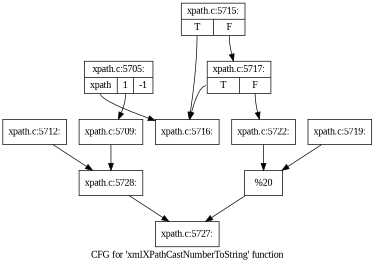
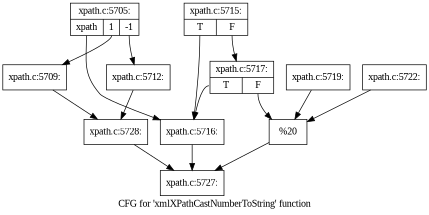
edge "xpath.c:5705:" -> "xpath.c:5712:": added
edge "xpath.c:5717:" -> "xpath.c:5722:": now "xpath.c:5717:" -> "%20"
edge "xpath.c:5716:" -> "xpath.c:5727:": added
